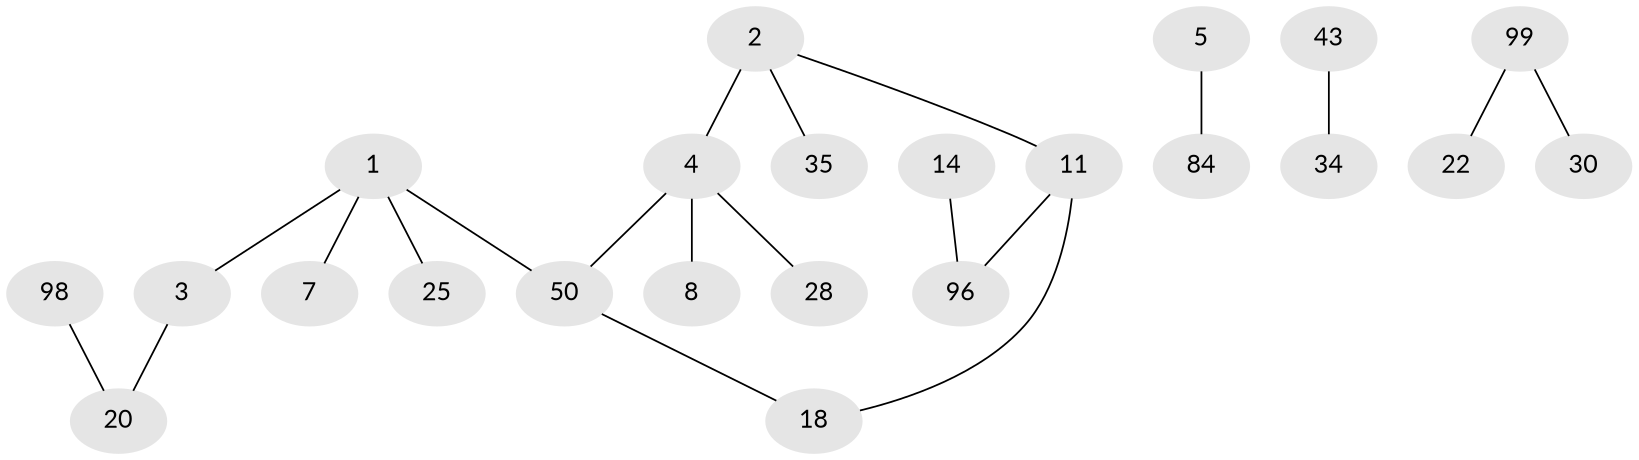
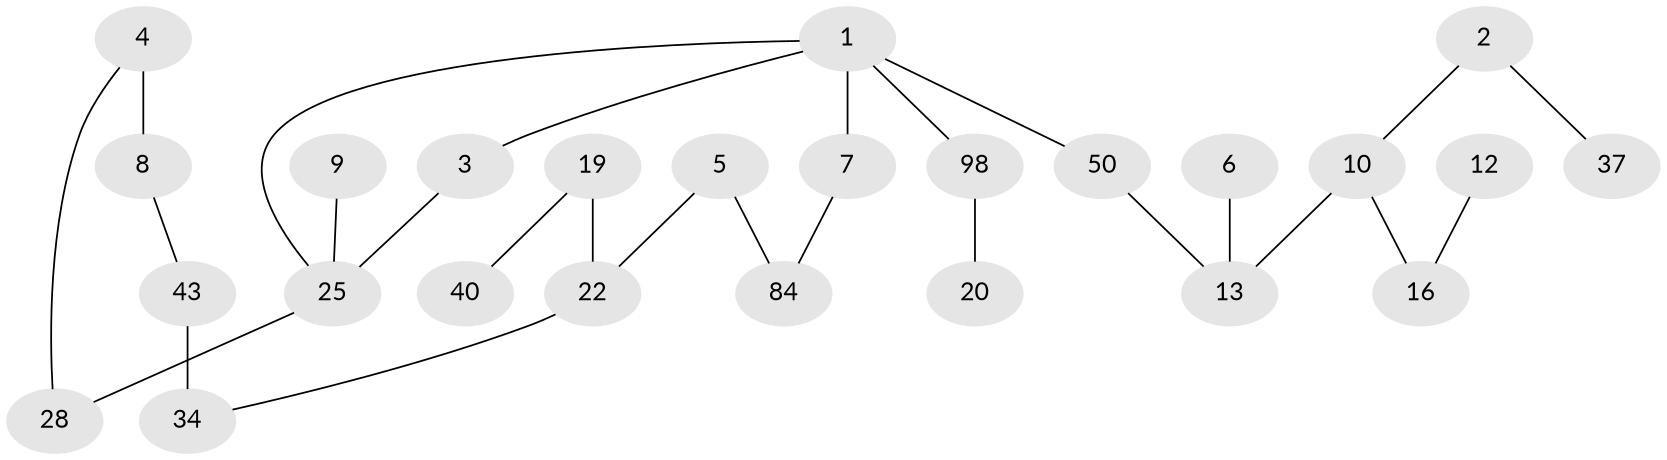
node "99": label "99" -> "19"
edge "1" -- "98": added
edge "2" -- "4": removed
node "9": added
node "35": label "35" -> "37"
node "14": label "14" -> "12"
node "11": label "11" -> "10"
node "6": added
node "30": label "30" -> "40"
edge "8" -- "43": added
edge "4" -- "50": removed
edge "5" -- "22": added
edge "7" -- "84": added
node "96": label "96" -> "16"
edge "25" -- "28": added
edge "3" -- "20": now "3" -- "25"
edge "22" -- "34": added
node "18": label "18" -> "13"
